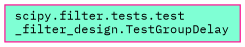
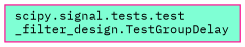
node "scipy.filter.tests.test _filter_design.TestGroupDelay": label "scipy.filter.tests.test _filter_design.TestGroupDelay" -> "scipy.signal.tests.test _filter_design.TestGroupDelay"
